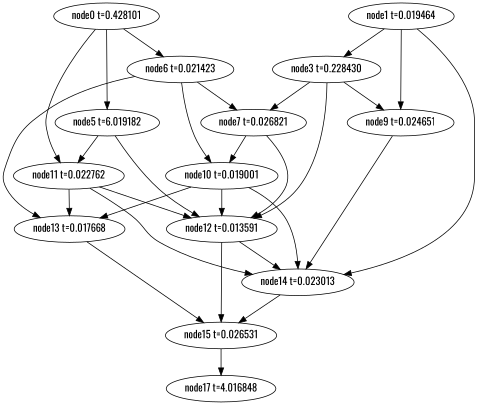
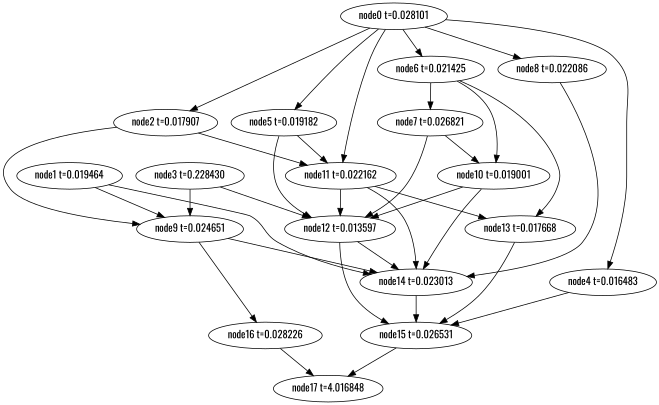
node "node0 t=0.428101": label "node0 t=0.428101" -> "node0 t=0.028101"
edge "node1 t=0.019464" -> "node3 t=0.228430": removed
node "node6 t=0.021423": label "node6 t=0.021423" -> "node6 t=0.021425"
node "node8 t=0.022086": added
edge "node3 t=0.228430" -> "node7 t=0.026821": removed
node "node5 t=6.019182": label "node5 t=6.019182" -> "node5 t=0.019182"
node "node2 t=0.017907": added
node "node11 t=0.022762": label "node11 t=0.022762" -> "node11 t=0.022162"
edge "node10 t=0.019001" -> "node13 t=0.017668": removed
node "node12 t=0.013591": label "node12 t=0.013591" -> "node12 t=0.013597"
node "node4 t=0.016483": added
node "node16 t=0.028226": added
